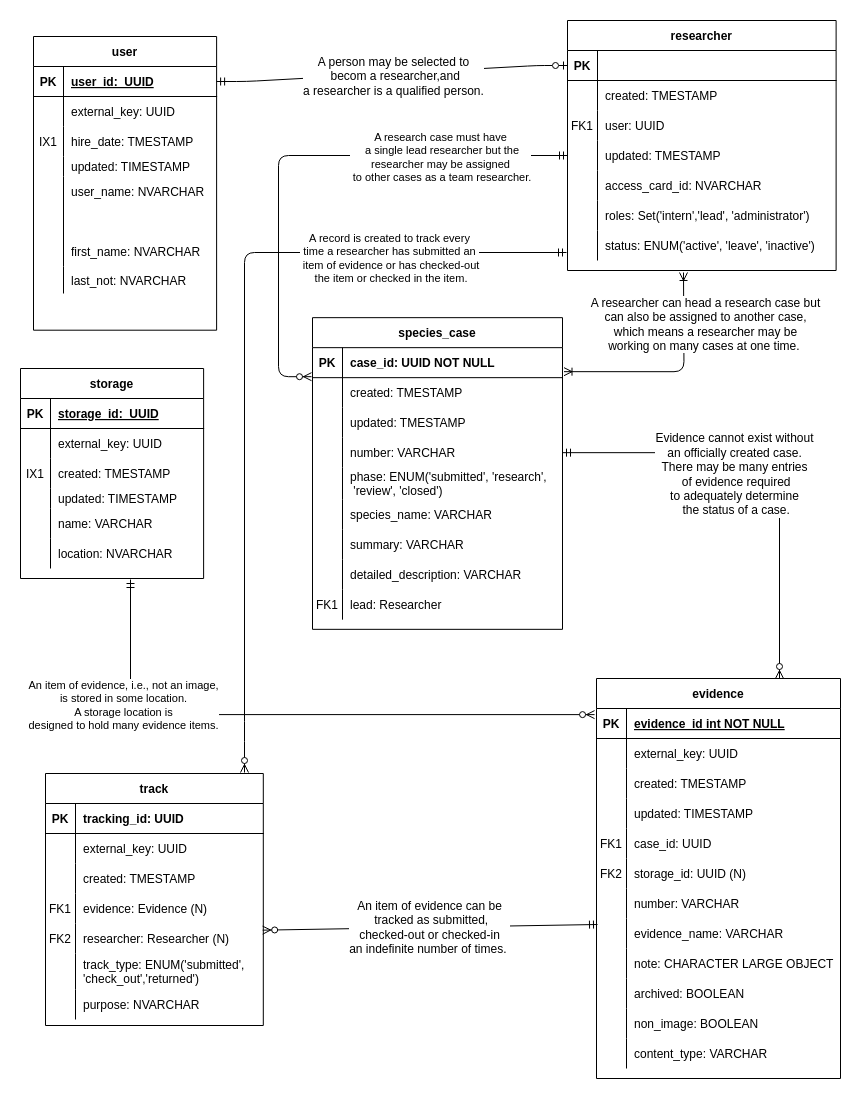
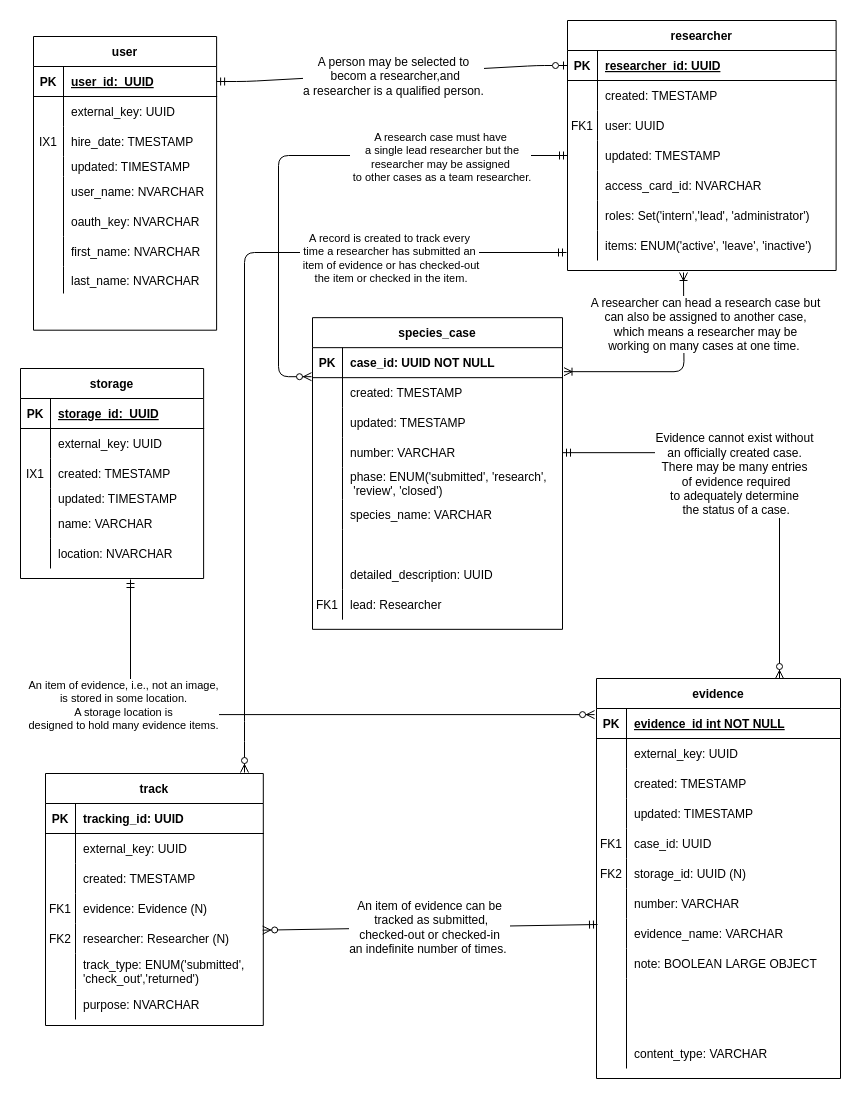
node "researcher_id: UUID": added
node "oauth_key: NVARCHAR": added
node "status: ENUM('active', 'leave', 'inactive')": label "status: ENUM('active', 'leave', 'inactive')" -> "items: ENUM('active', 'leave', 'inactive')"
node "last_not: NVARCHAR": label "last_not: NVARCHAR" -> "last_name: NVARCHAR"
node "summary: VARCHAR": removed
node "detailed_description: VARCHAR": label "detailed_description: VARCHAR" -> "detailed_description: UUID"
node "note: CHARACTER LARGE OBJECT": label "note: CHARACTER LARGE OBJECT" -> "note: BOOLEAN LARGE OBJECT"
node "archived: BOOLEAN": removed
node "non_image: BOOLEAN": removed
